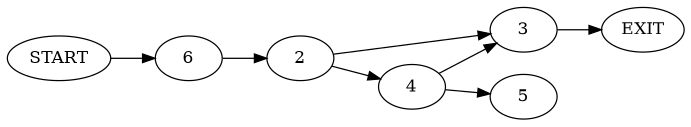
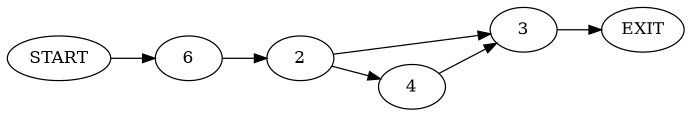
node "5": removed
